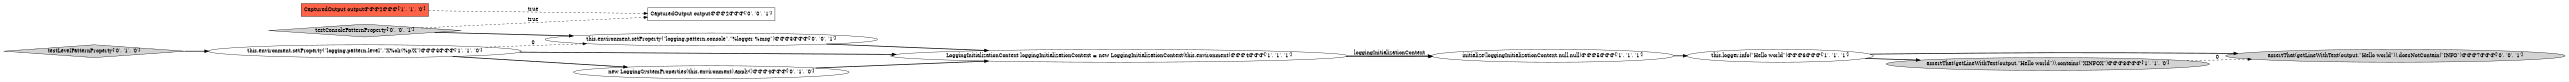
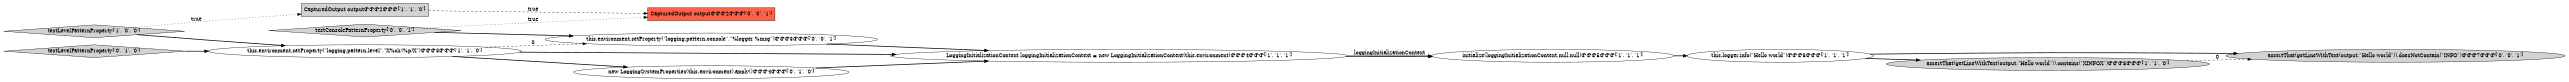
node "CapturedOutput output@@@2@@@['1', '1', '0']": fillcolor tomato -> lightgray
node "CapturedOutput output@@@2@@@['0', '0', '1']": fillcolor white -> tomato
edge "testConsolePatternProperty['0', '0', '1']" -> "CapturedOutput output@@@2@@@['0', '0', '1']": style dashed -> dotted
node "testLevelPatternProperty['1', '0', '0']": added
